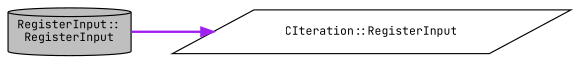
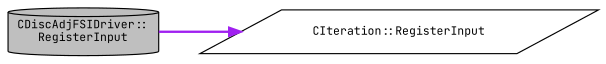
node "RegisterInput:: RegisterInput": label "RegisterInput:: RegisterInput" -> "CDiscAdjFSIDriver:: RegisterInput"
